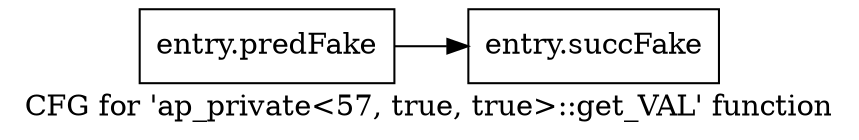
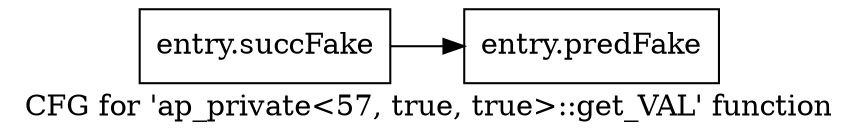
edge "entry.predFake" -> "entry.succFake": reversed
